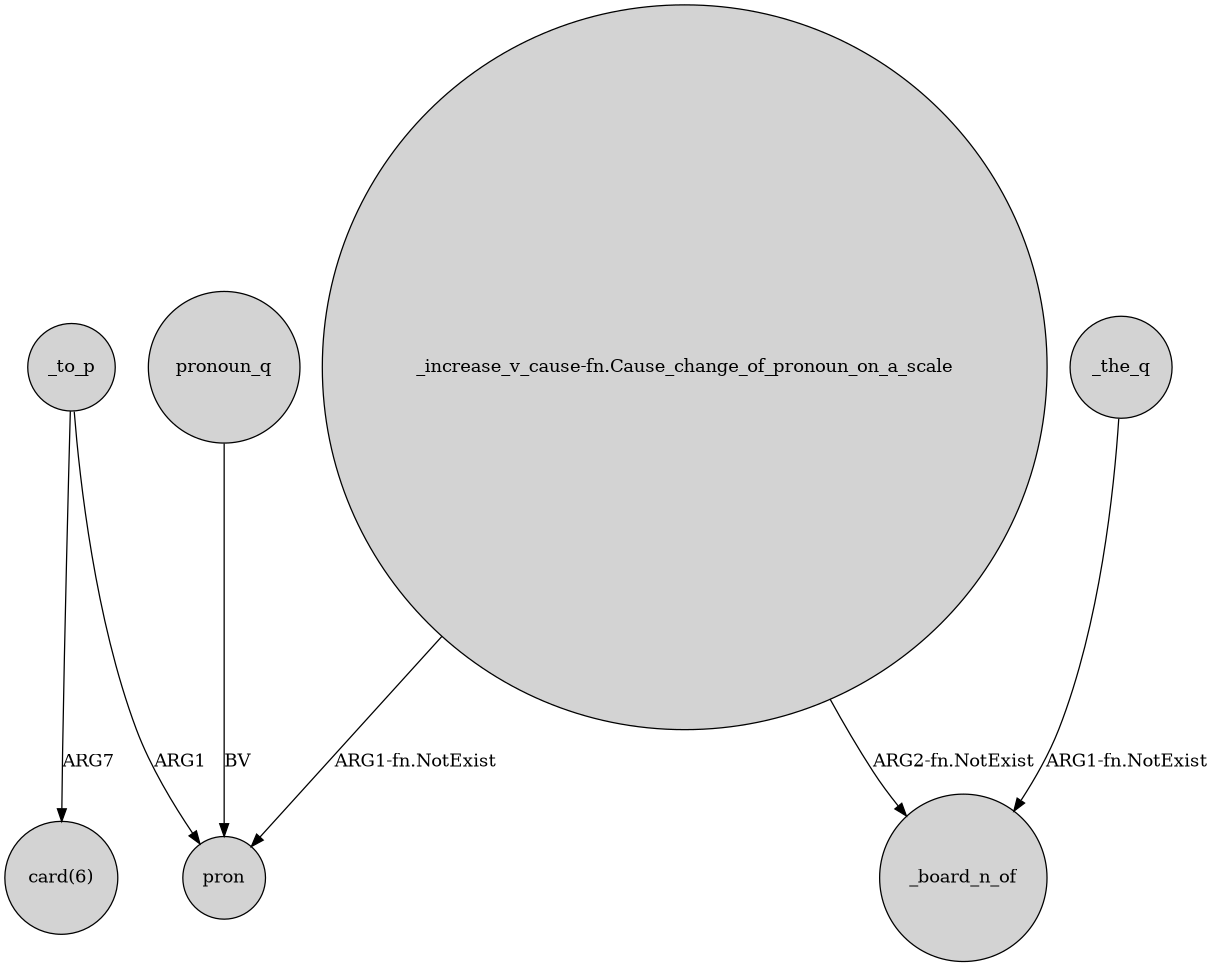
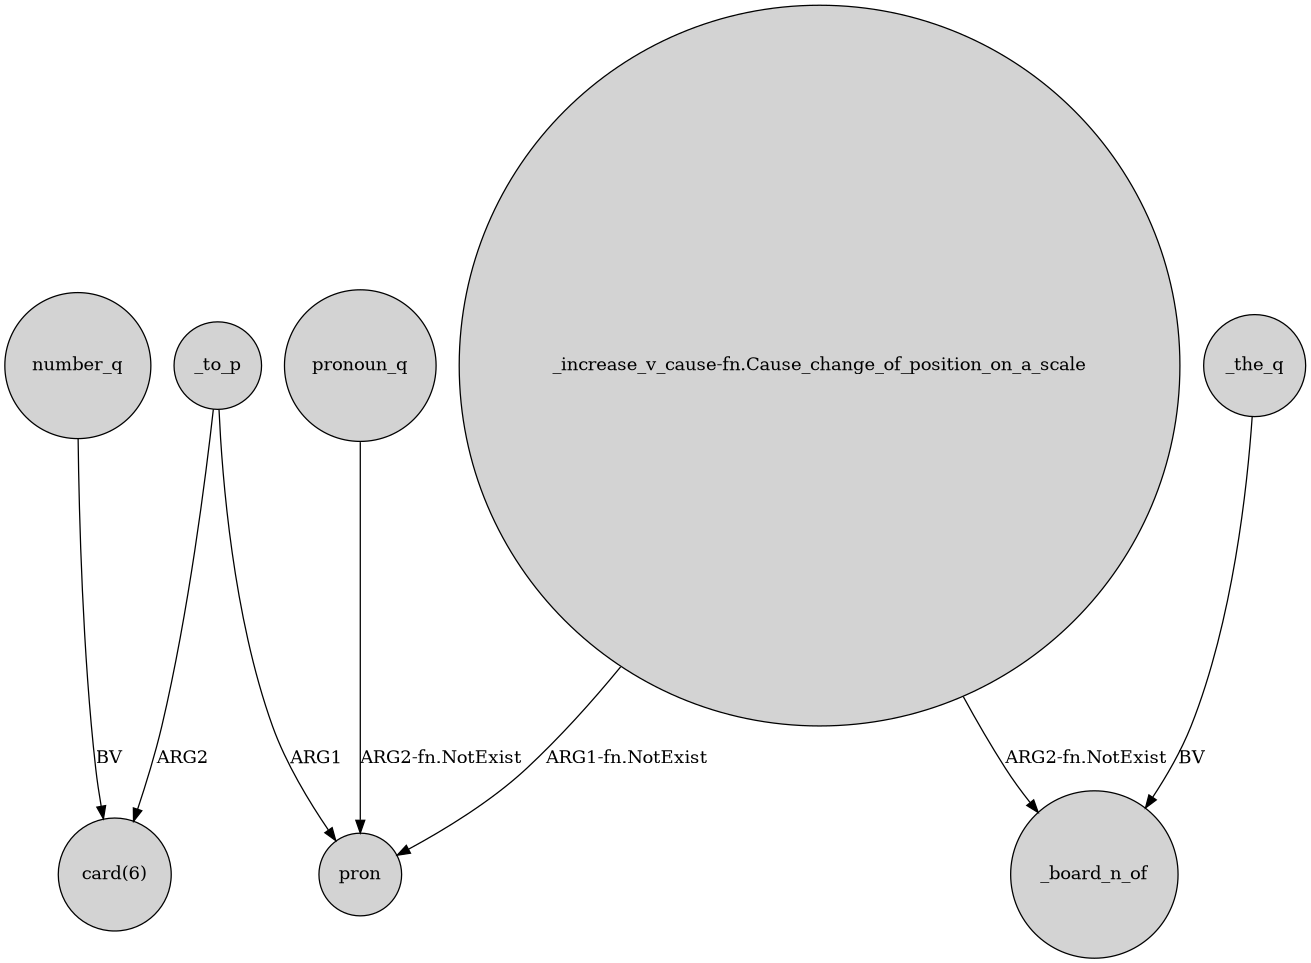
node "number_q": added
node "_increase_v_cause-fn.Cause_change_of_pronoun_on_a_scale": label "_increase_v_cause-fn.Cause_change_of_pronoun_on_a_scale" -> "_increase_v_cause-fn.Cause_change_of_position_on_a_scale"
edge "_to_p" -> "card(6)": label "ARG7" -> "ARG2"
edge "pronoun_q" -> "pron": label "BV" -> "ARG2-fn.NotExist"
edge "_the_q" -> "_board_n_of": label "ARG1-fn.NotExist" -> "BV"
